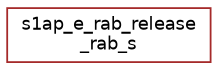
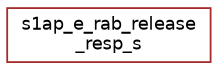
node "s1ap_e_rab_release _rab_s": label "s1ap_e_rab_release _rab_s" -> "s1ap_e_rab_release _resp_s"
